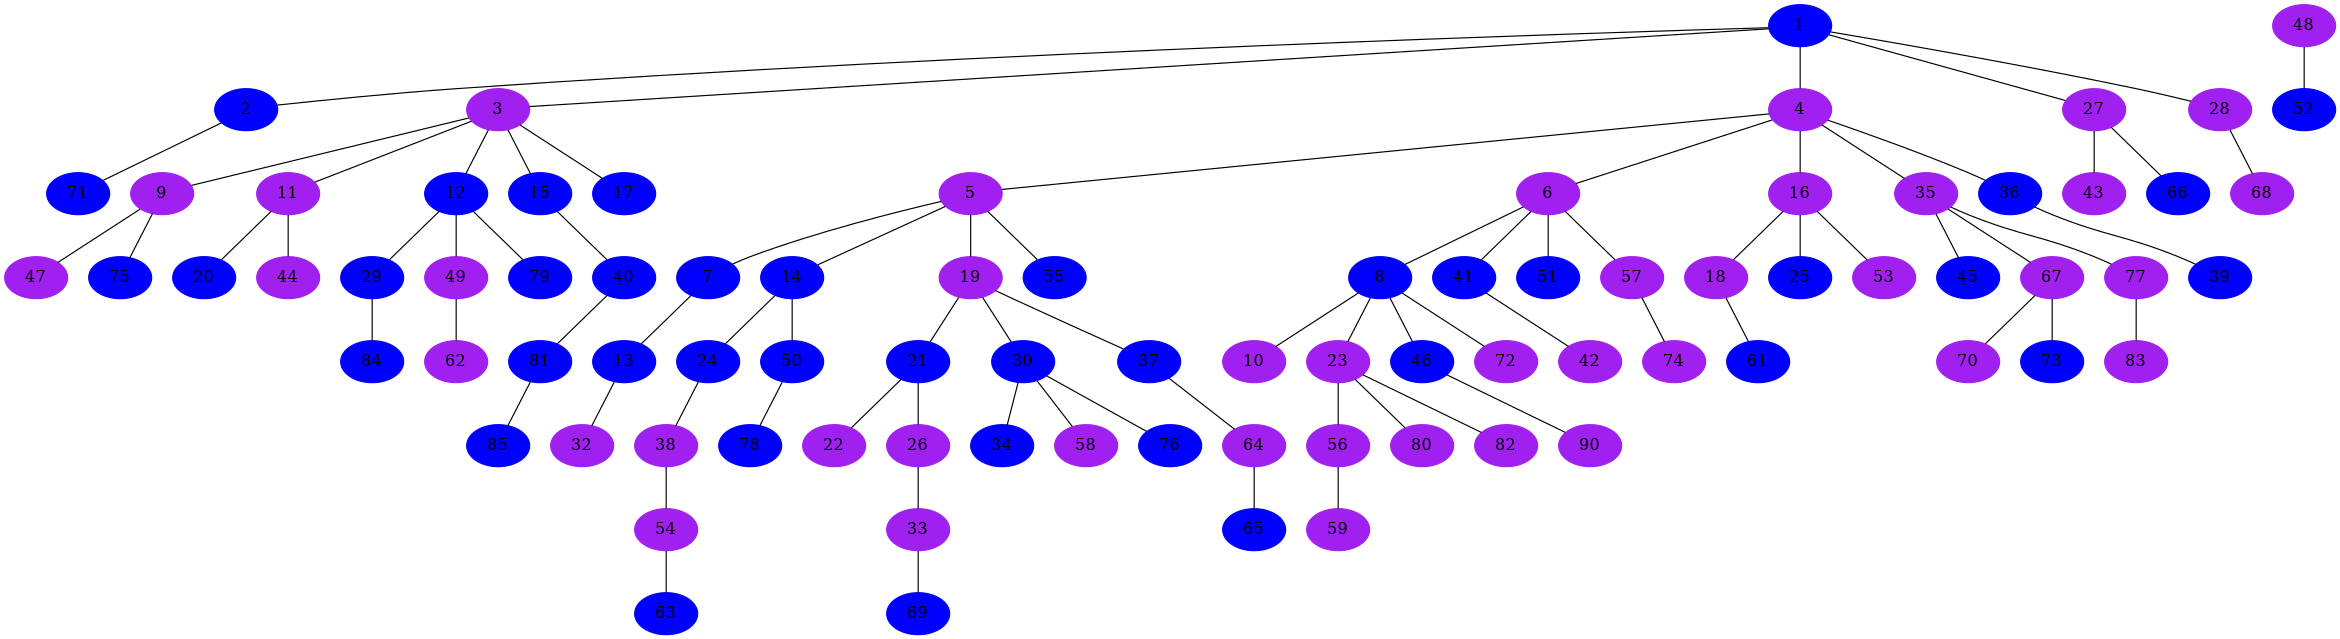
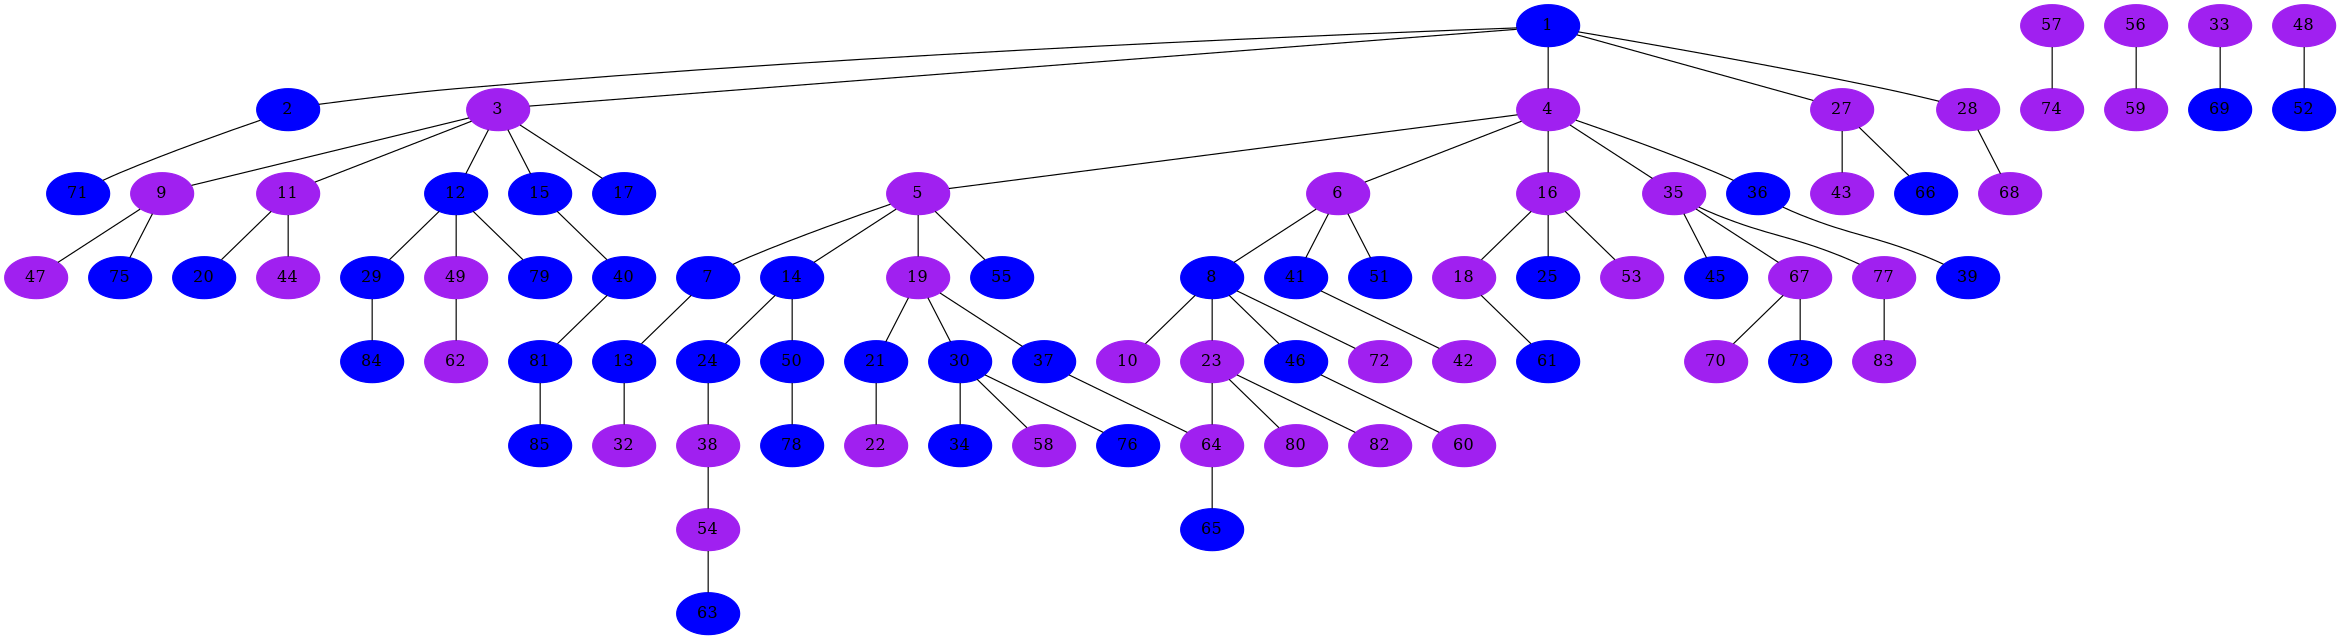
edge "6" -- "57": removed
edge "23" -- "56": now "23" -- "64"
node "26": removed
node "90": label "90" -> "60"
